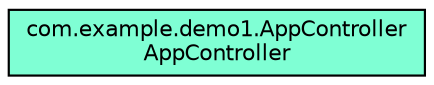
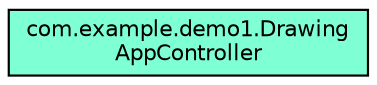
node "com.example.demo1.AppController AppController": label "com.example.demo1.AppController AppController" -> "com.example.demo1.Drawing AppController"
